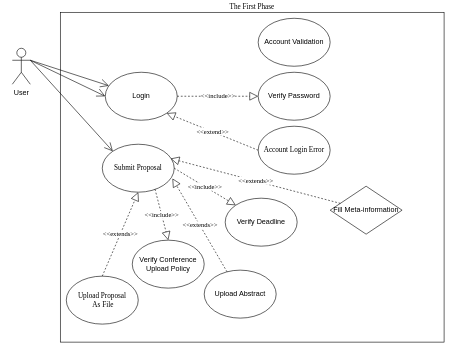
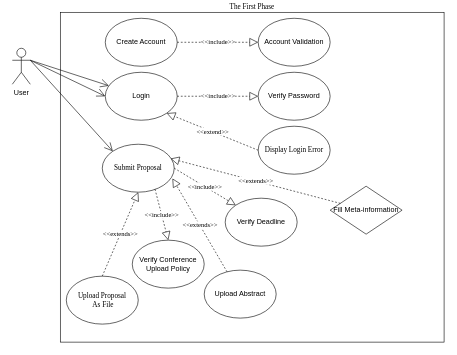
node "Create Account": added
edge "Create Account" -> "Account Validation": added, label "<<include>>"
node "Account Login Error": label "Account Login Error" -> "Display Login Error"
